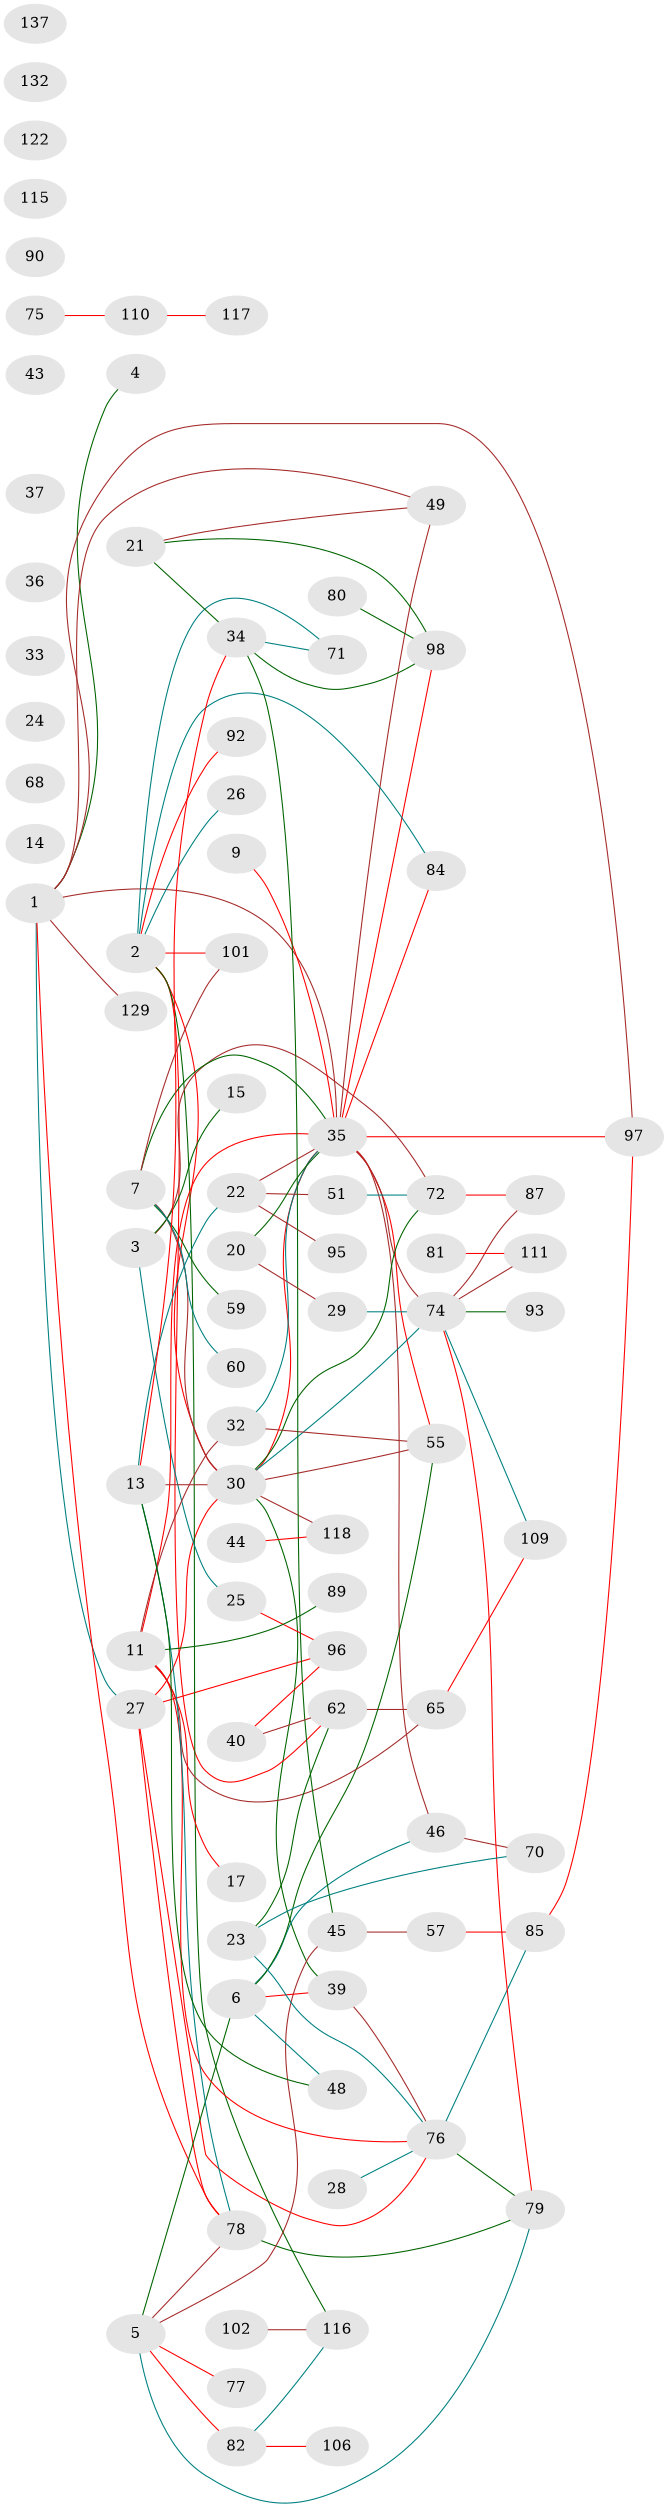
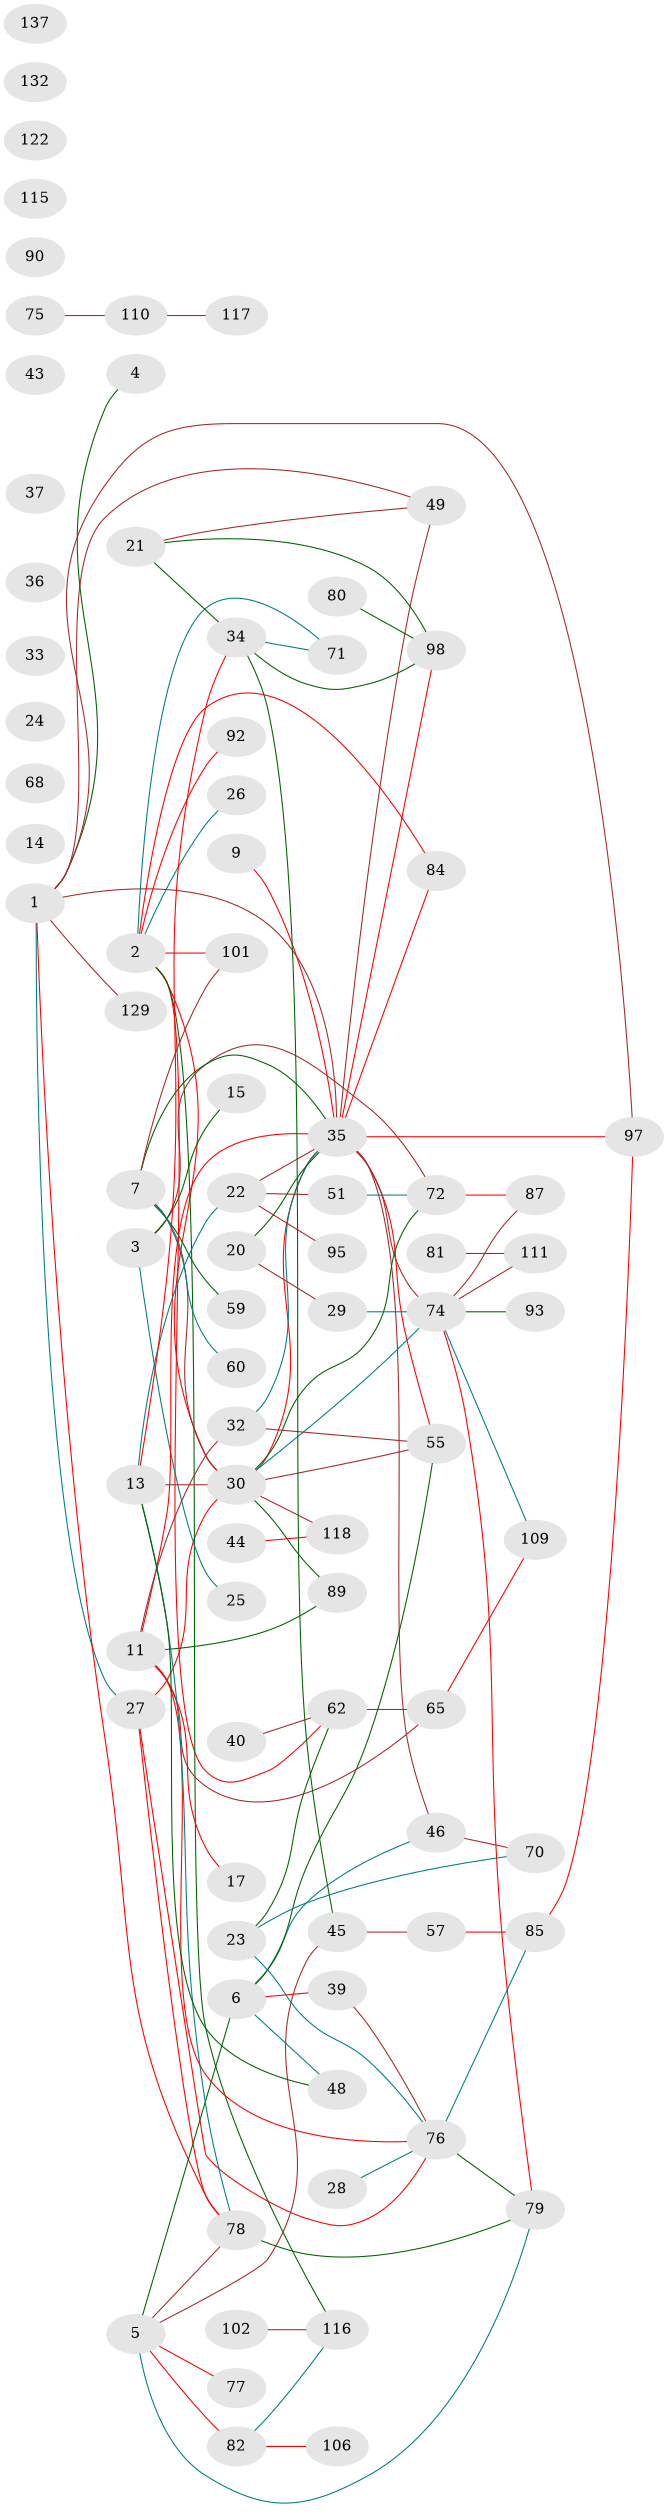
edge "84" -- "2": color teal -> red
node "96": removed
edge "30" -- "39": now "30" -- "89"
